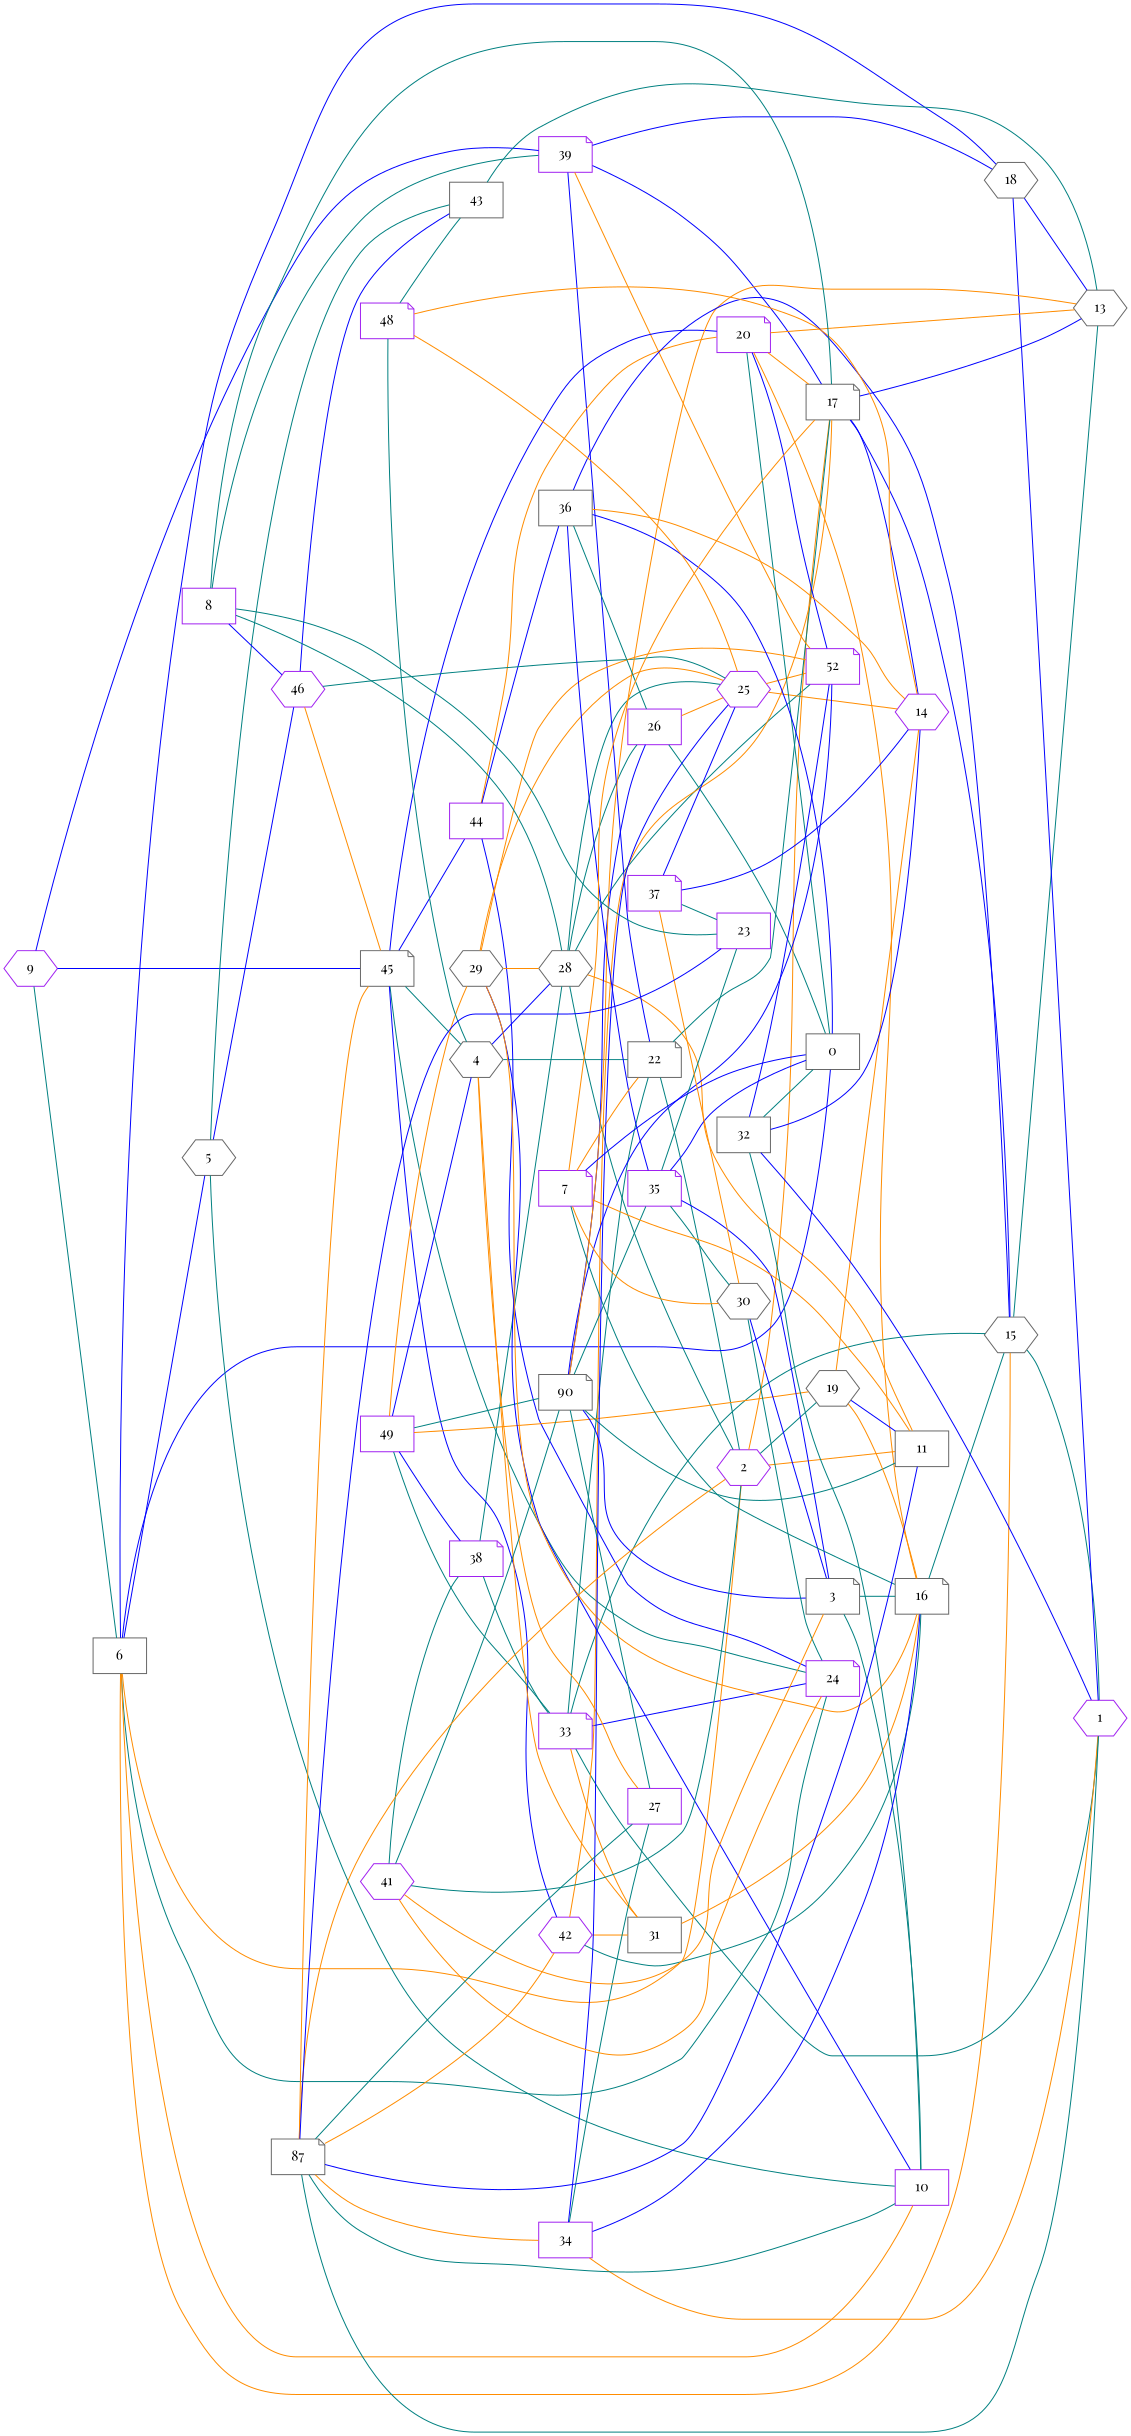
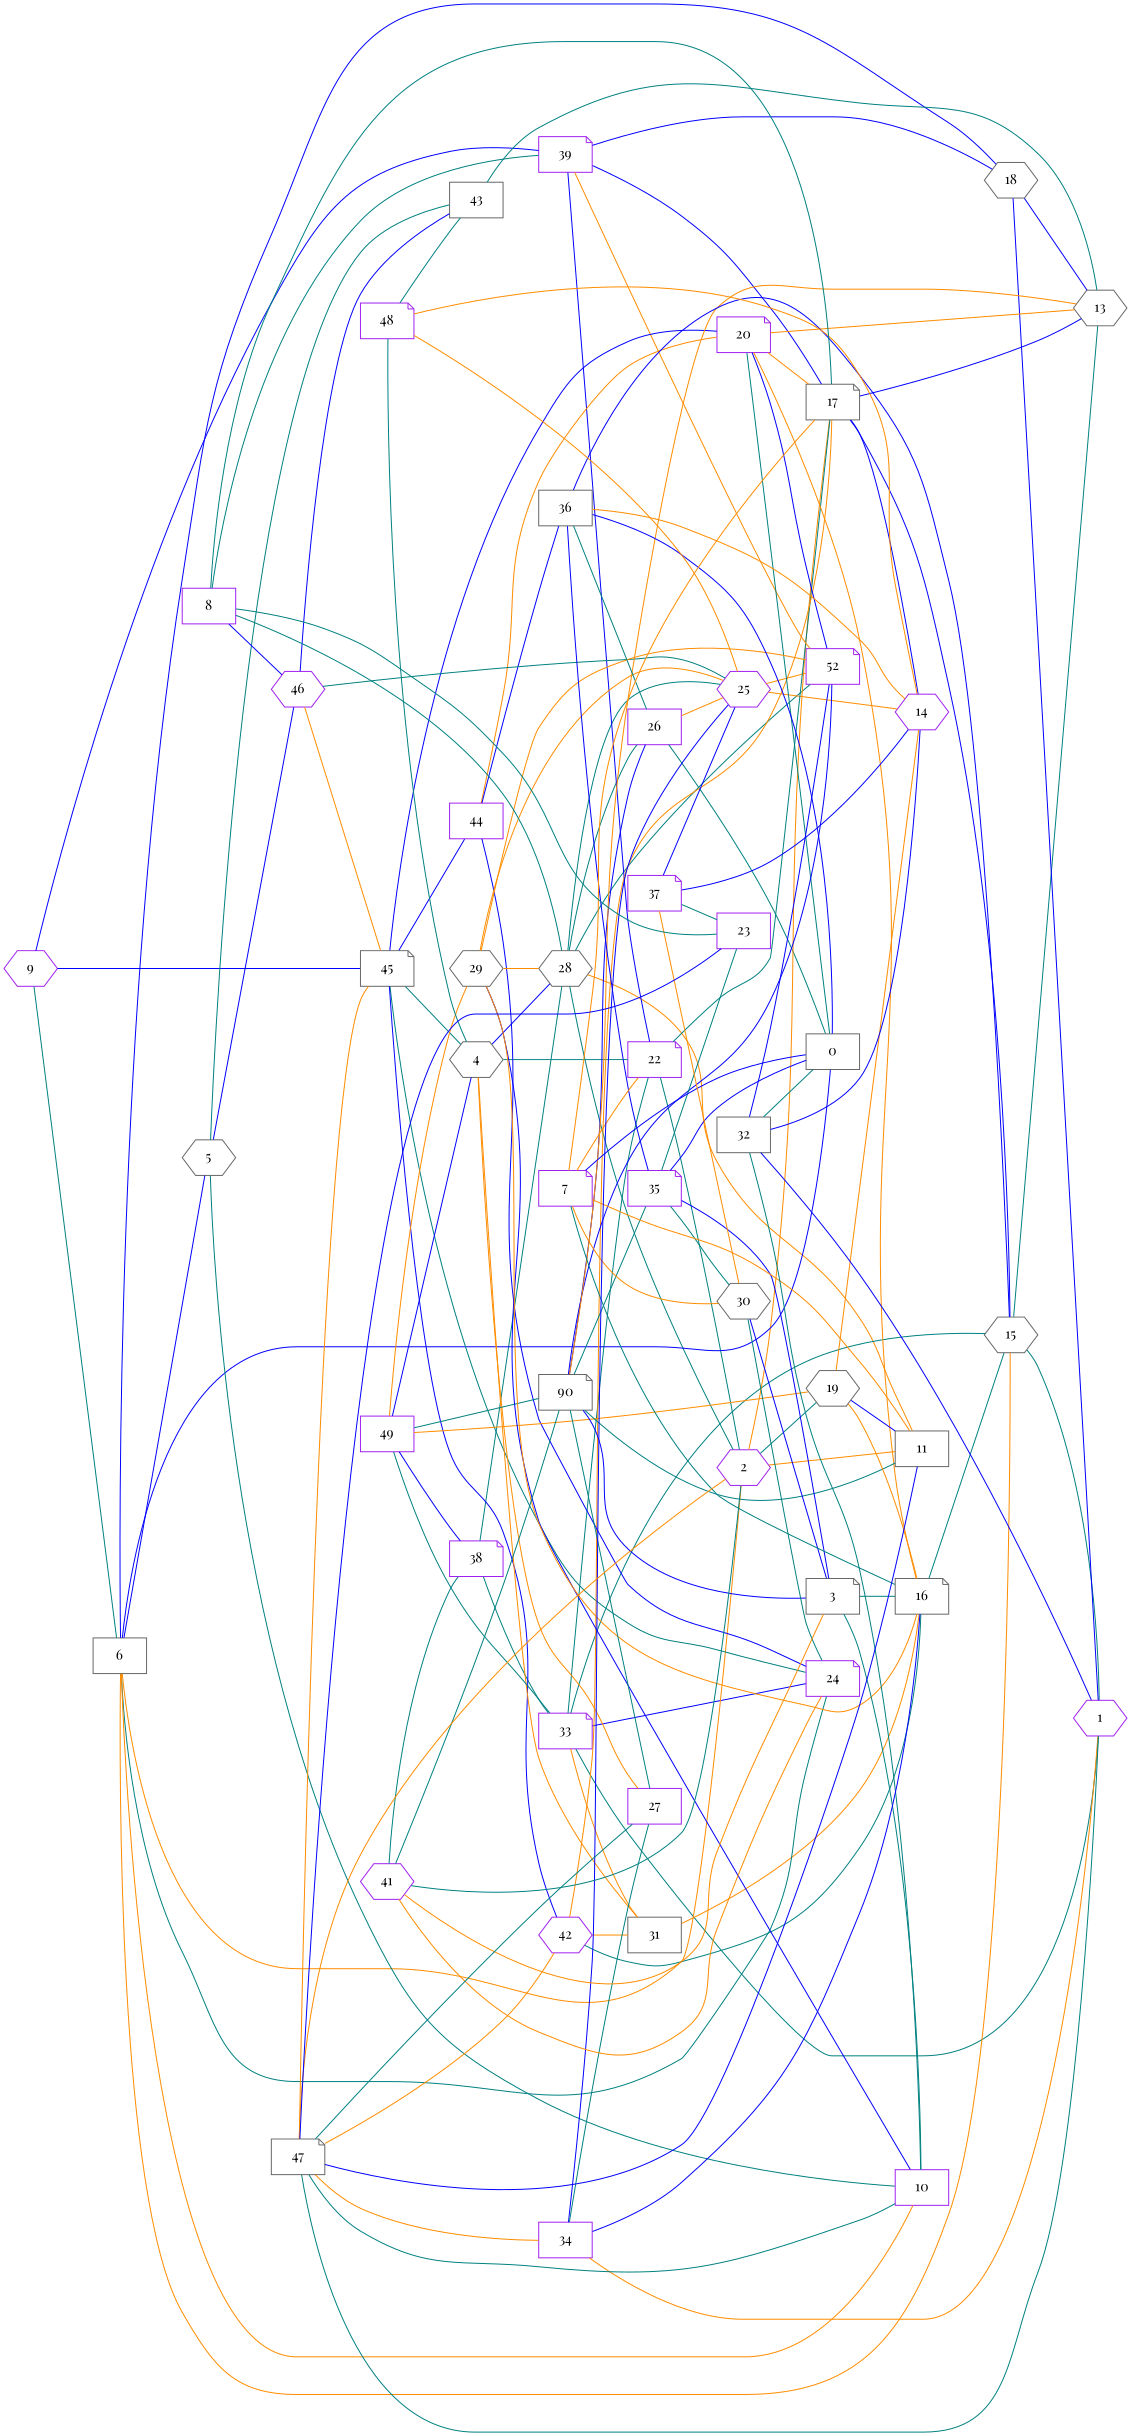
node "22": color gray40 -> purple
node "87": label "87" -> "47"
